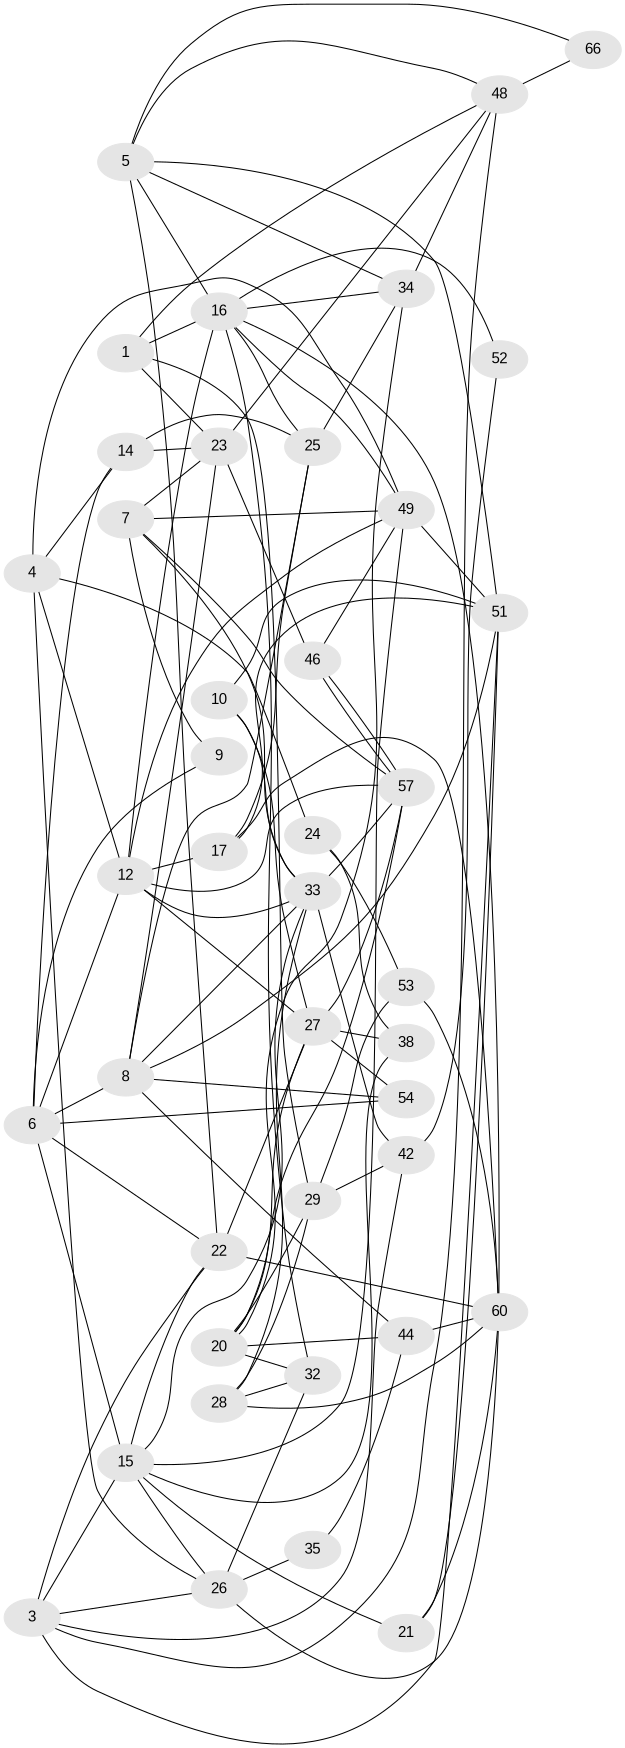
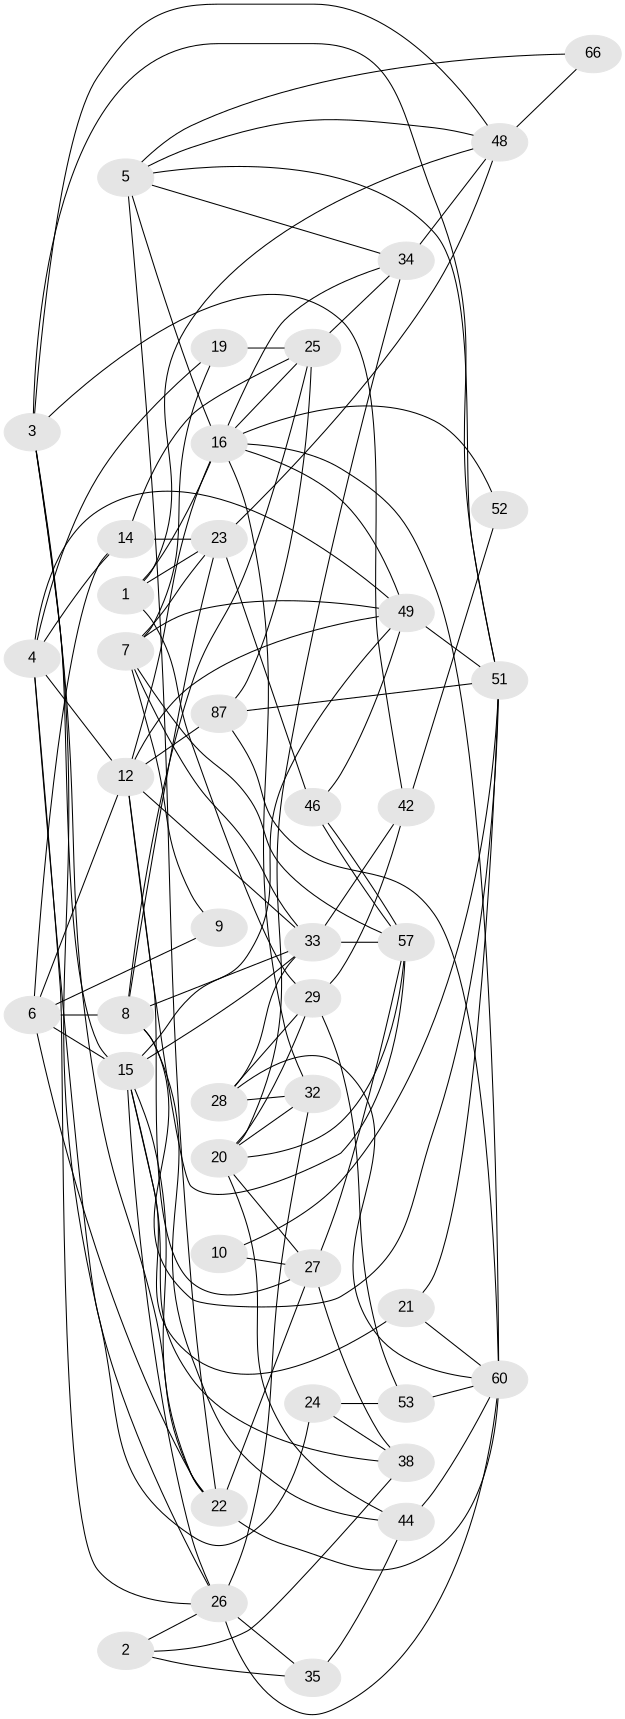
node "19": added
edge "10" -- "33": removed
node "17": label "17" -> "87"
node "54": removed
node "2": added
